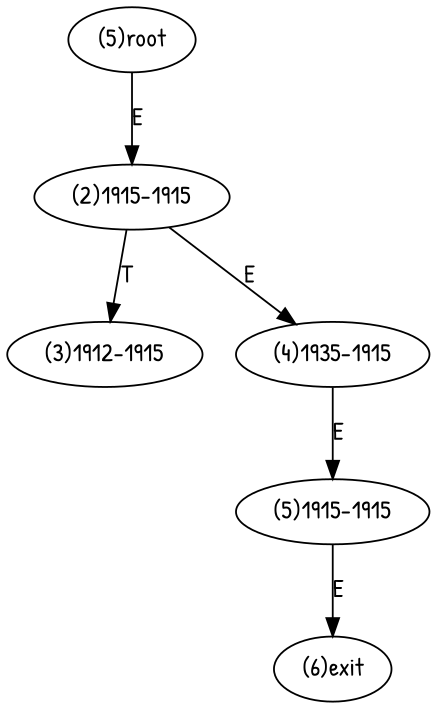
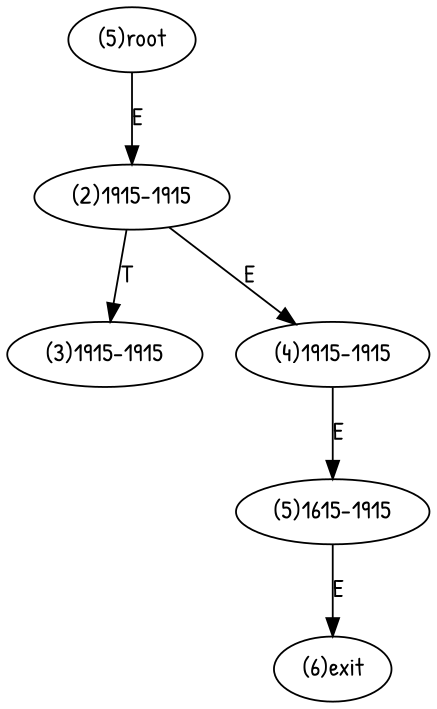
node "(3)1912-1915": label "(3)1912-1915" -> "(3)1915-1915"
node "(4)1935-1915": label "(4)1935-1915" -> "(4)1915-1915"
node "(5)1915-1915": label "(5)1915-1915" -> "(5)1615-1915"
